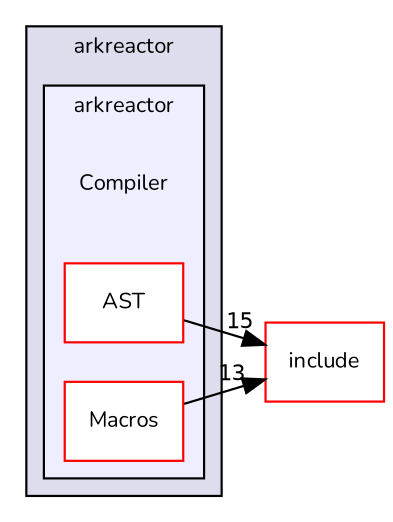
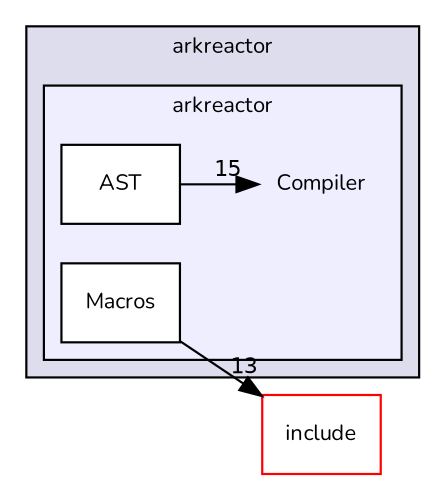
node "AST": color red -> black
edge "AST" -> "include": now "AST" -> "Compiler"
node "Macros": color red -> black
